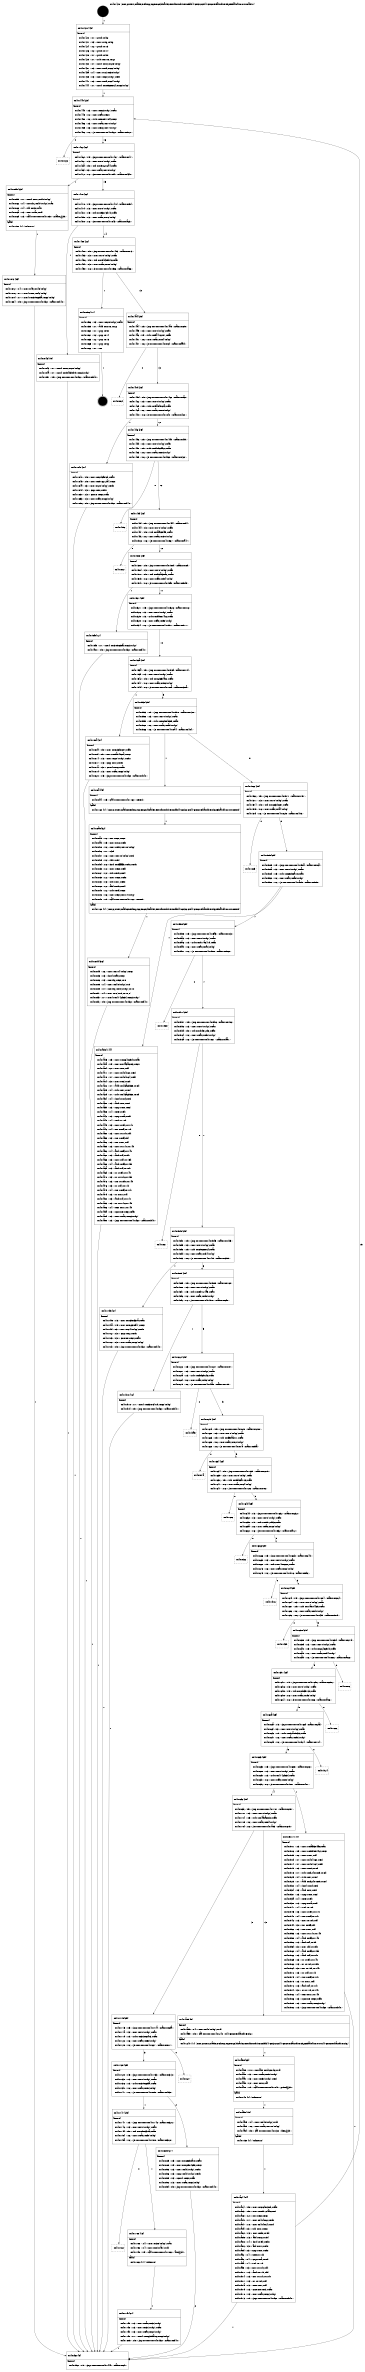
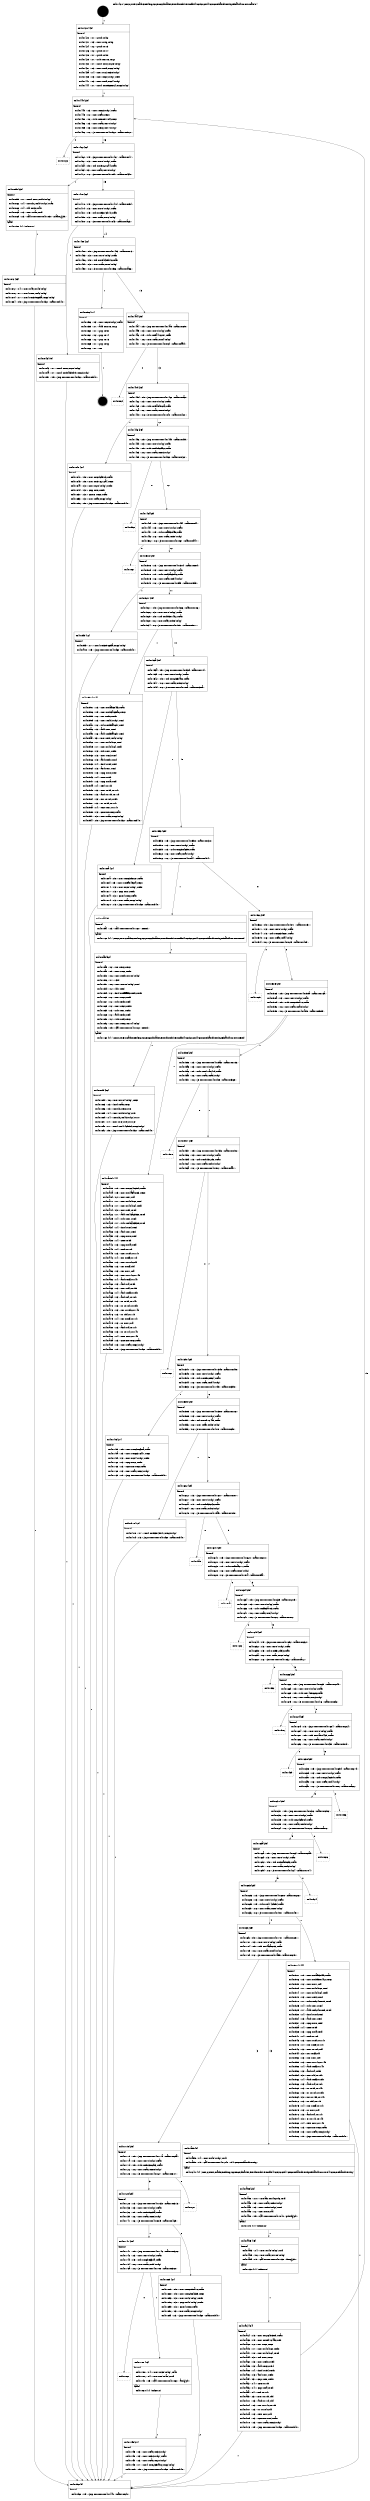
node "0x401991 [104]": added
